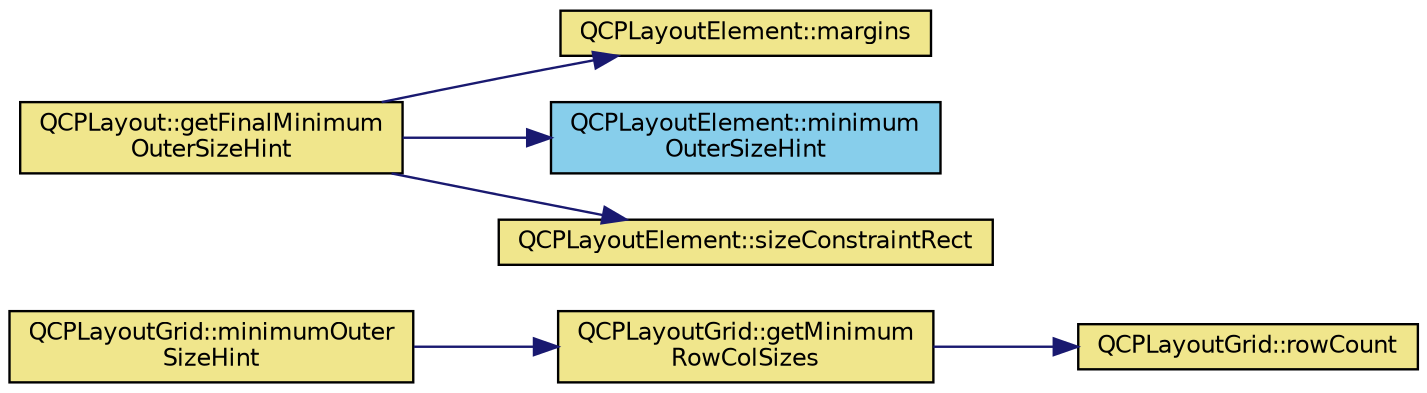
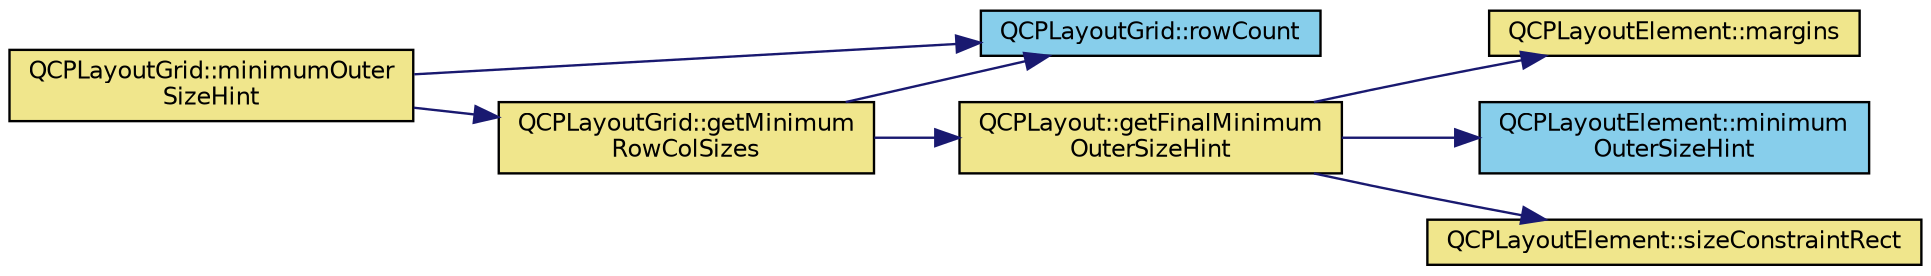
edge "QCPLayoutGrid::minimumOuter SizeHint" -> "QCPLayoutGrid::rowCount": added
edge "QCPLayoutGrid::getMinimum RowColSizes" -> "QCPLayout::getFinalMinimum OuterSizeHint": added
node "QCPLayoutGrid::rowCount": fillcolor khaki -> skyblue
